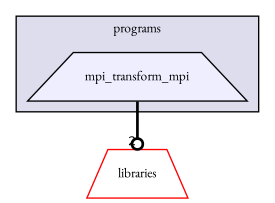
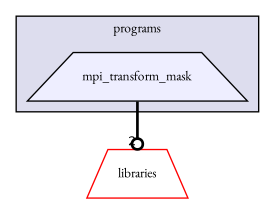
node "mpi_transform_mpi": label "mpi_transform_mpi" -> "mpi_transform_mask"
